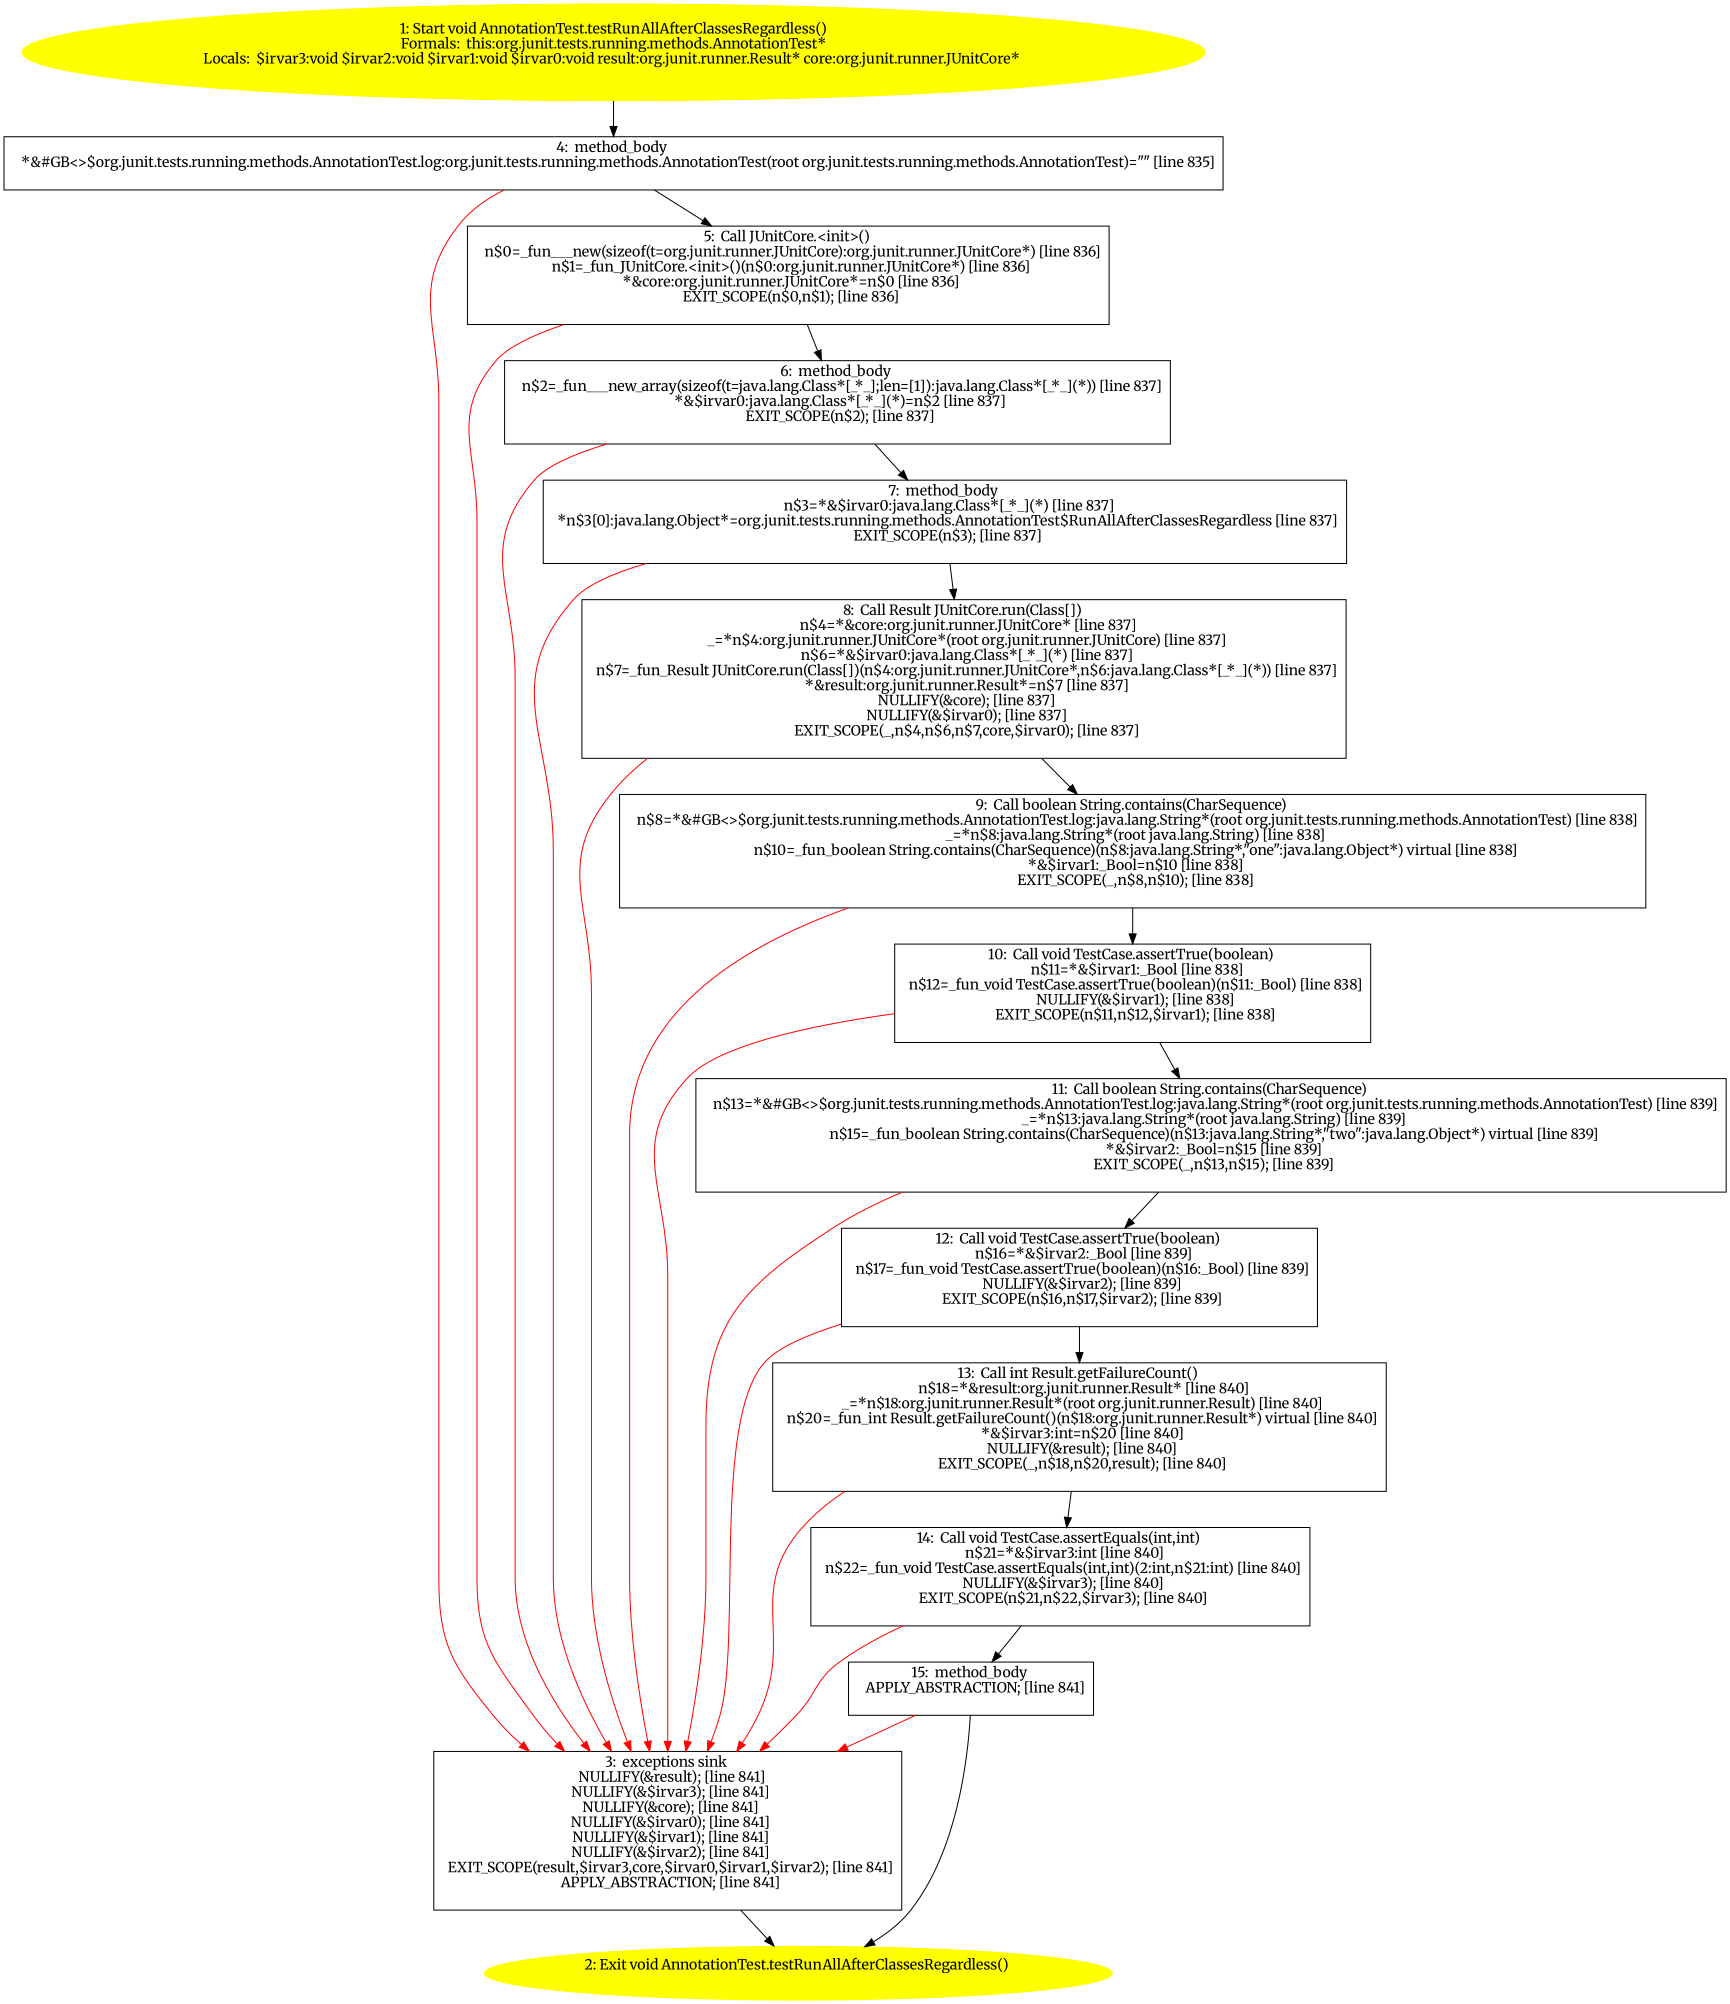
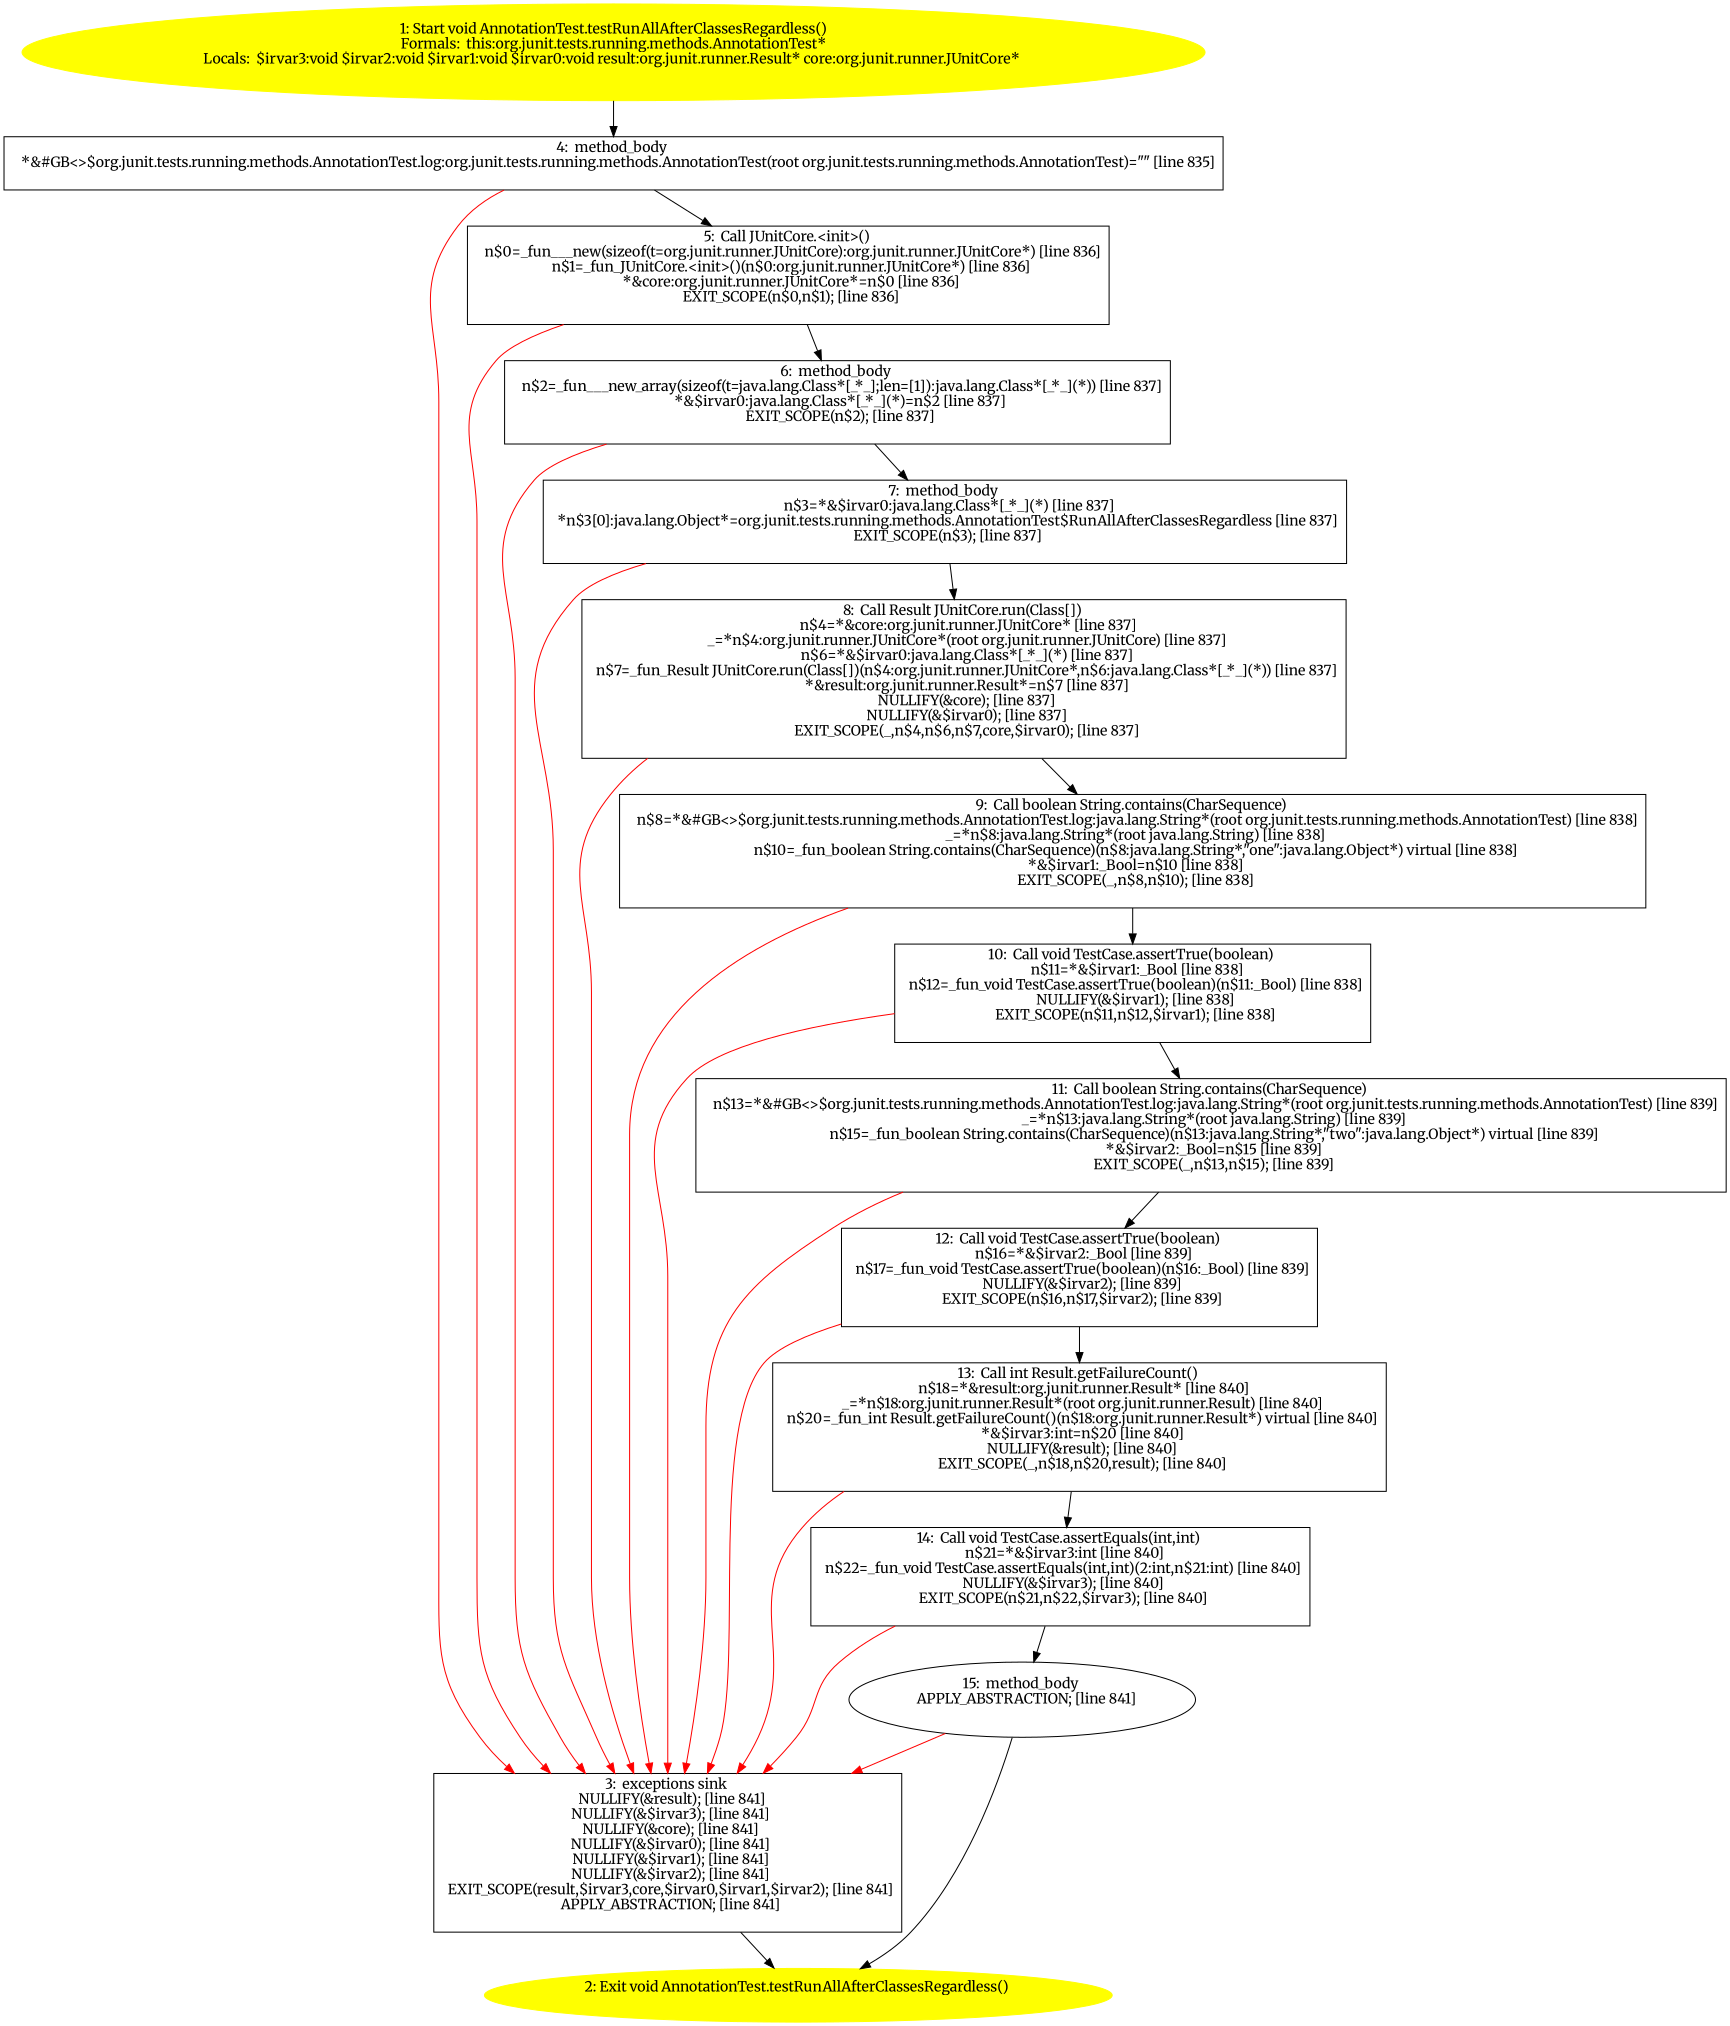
node "15:  method_body APPLY_ABSTRACTION; [line 841]": shape box -> ellipse
